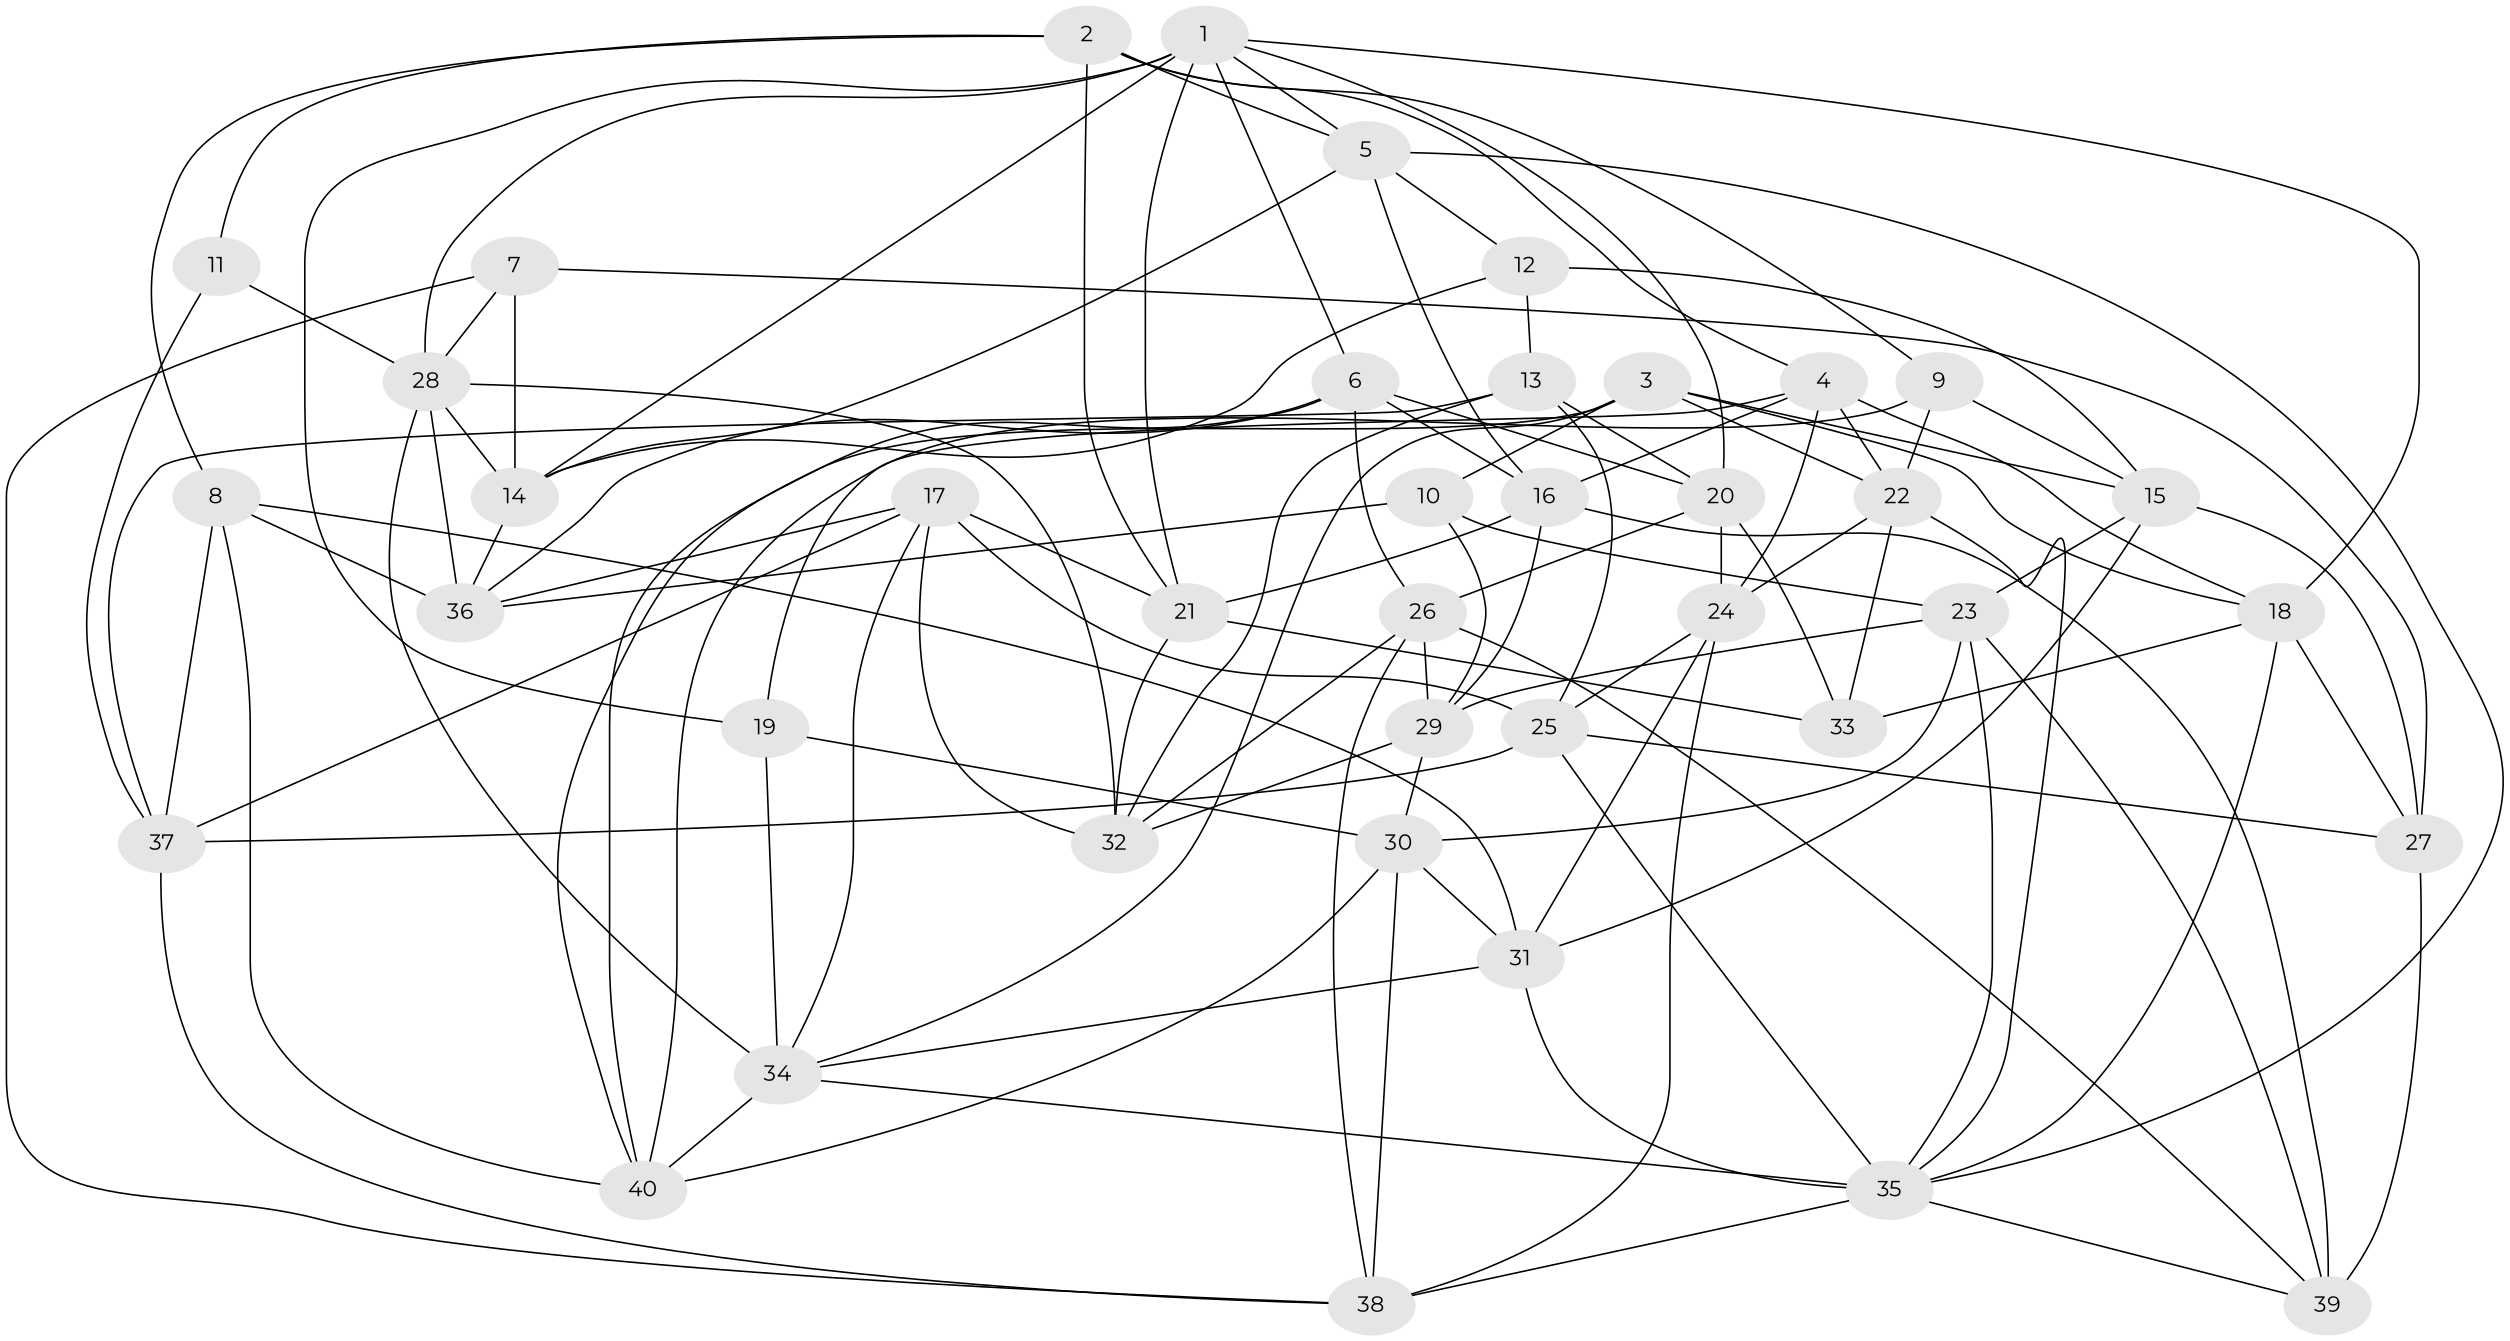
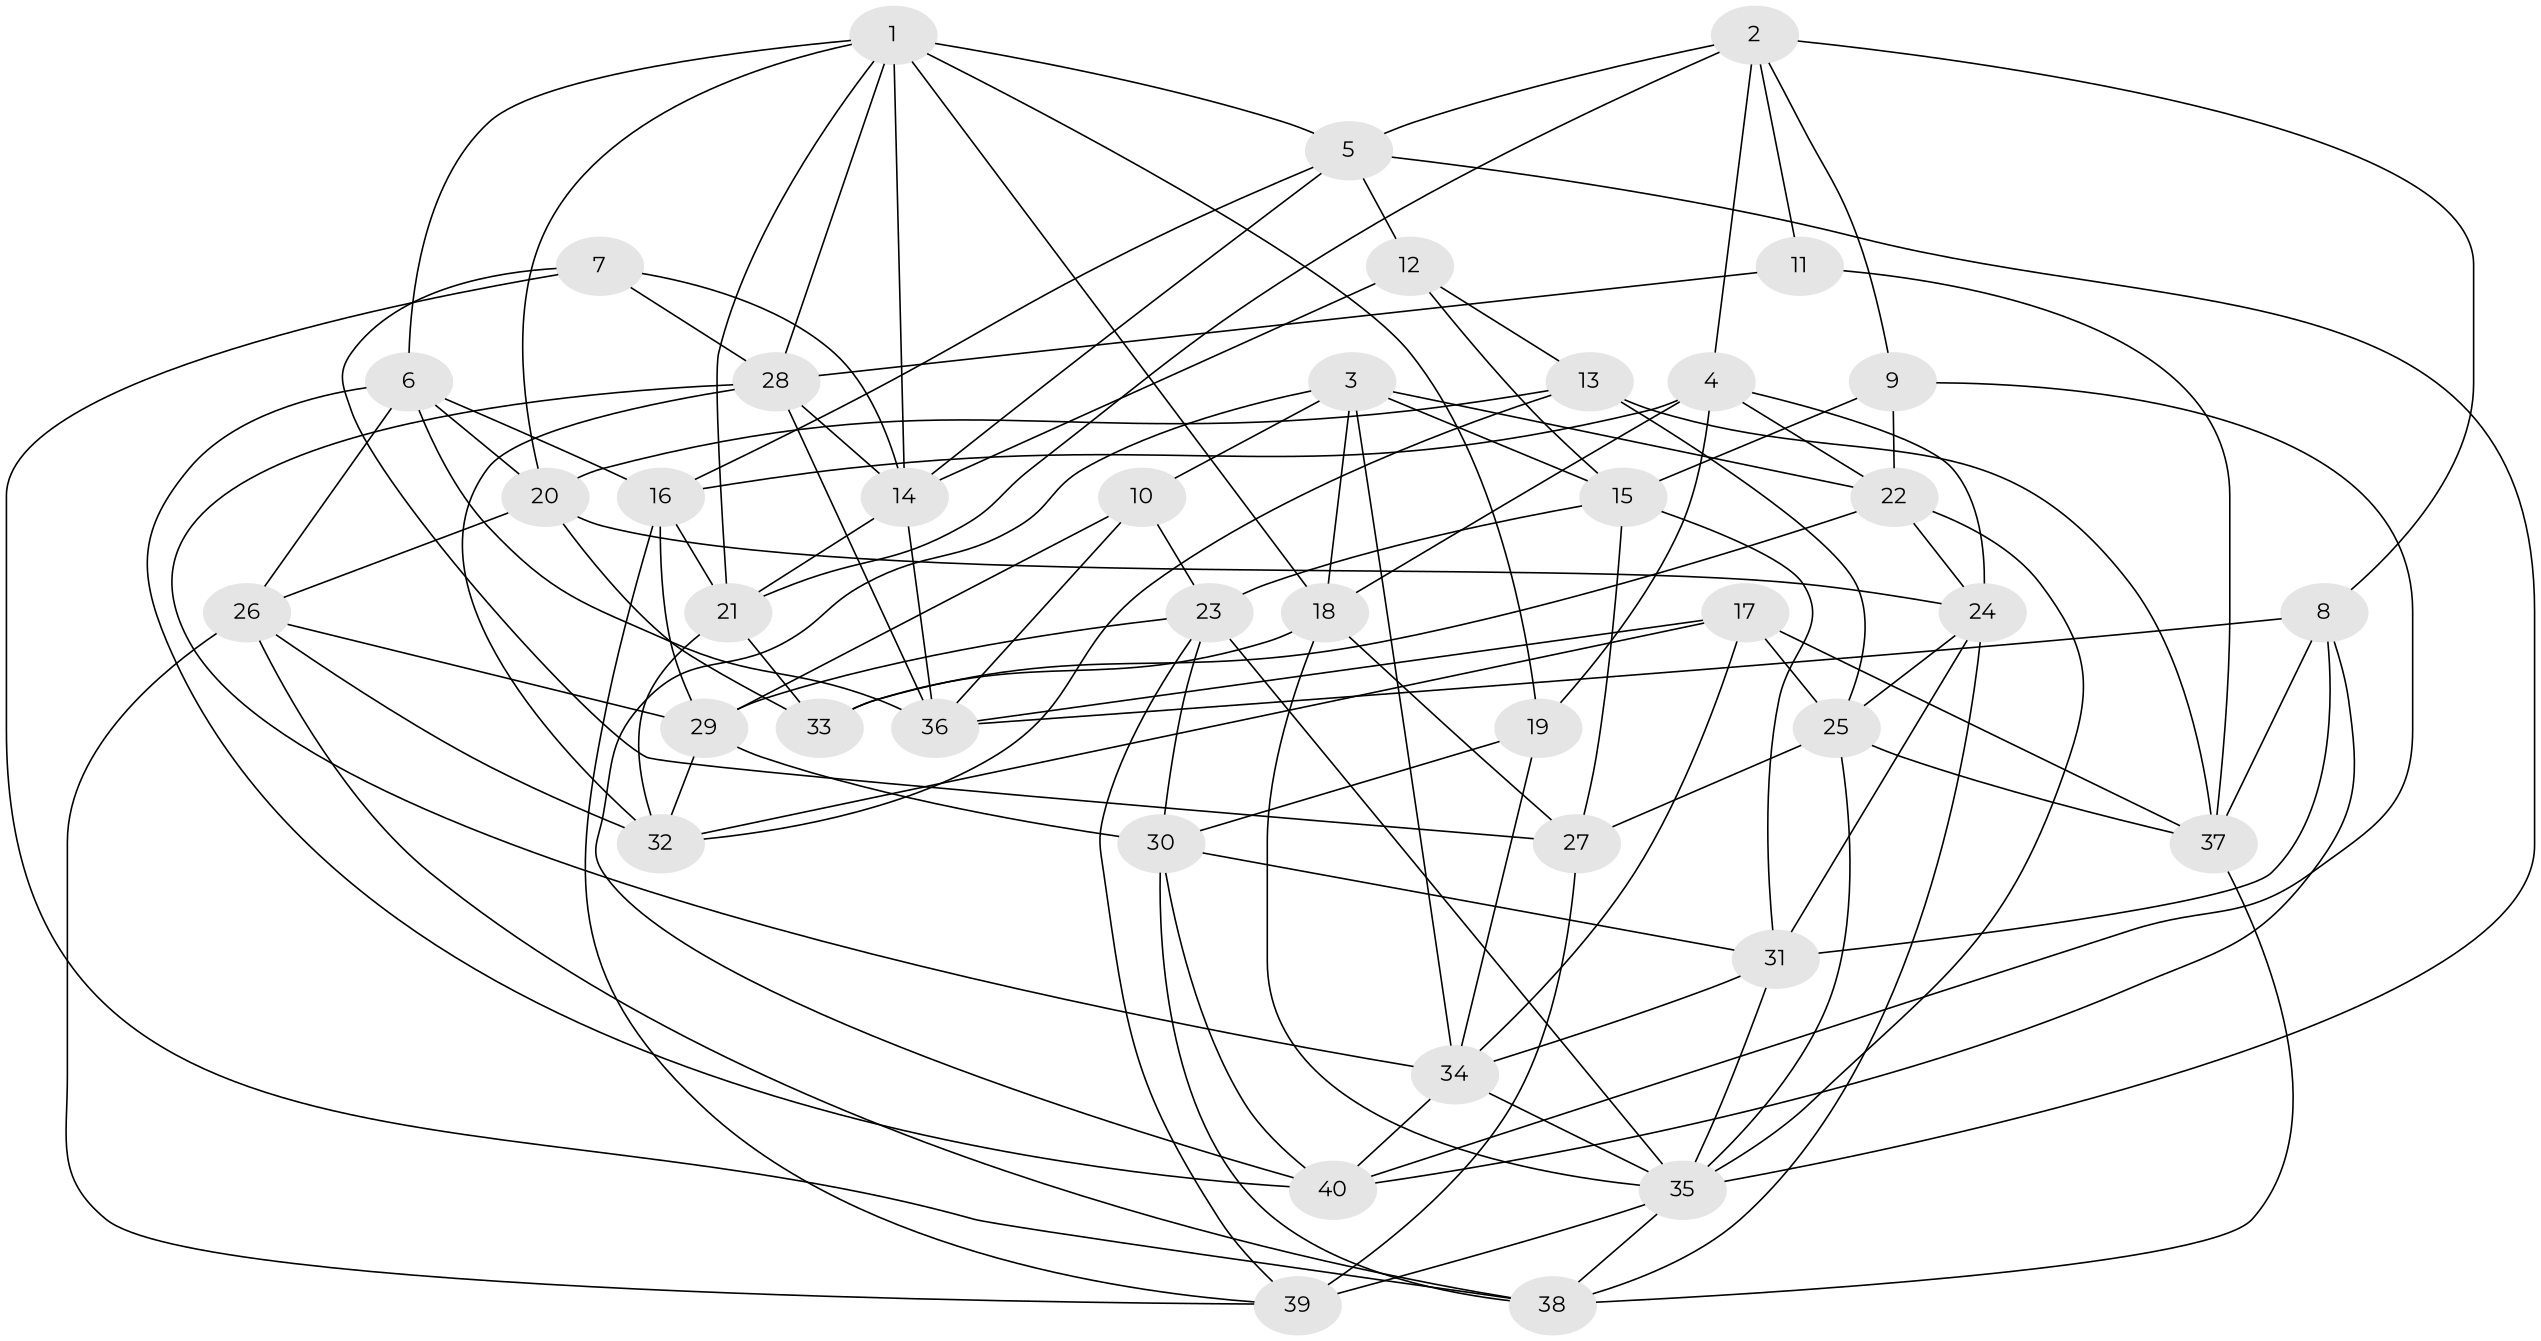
edge "17" -- "21": now "14" -- "21"
